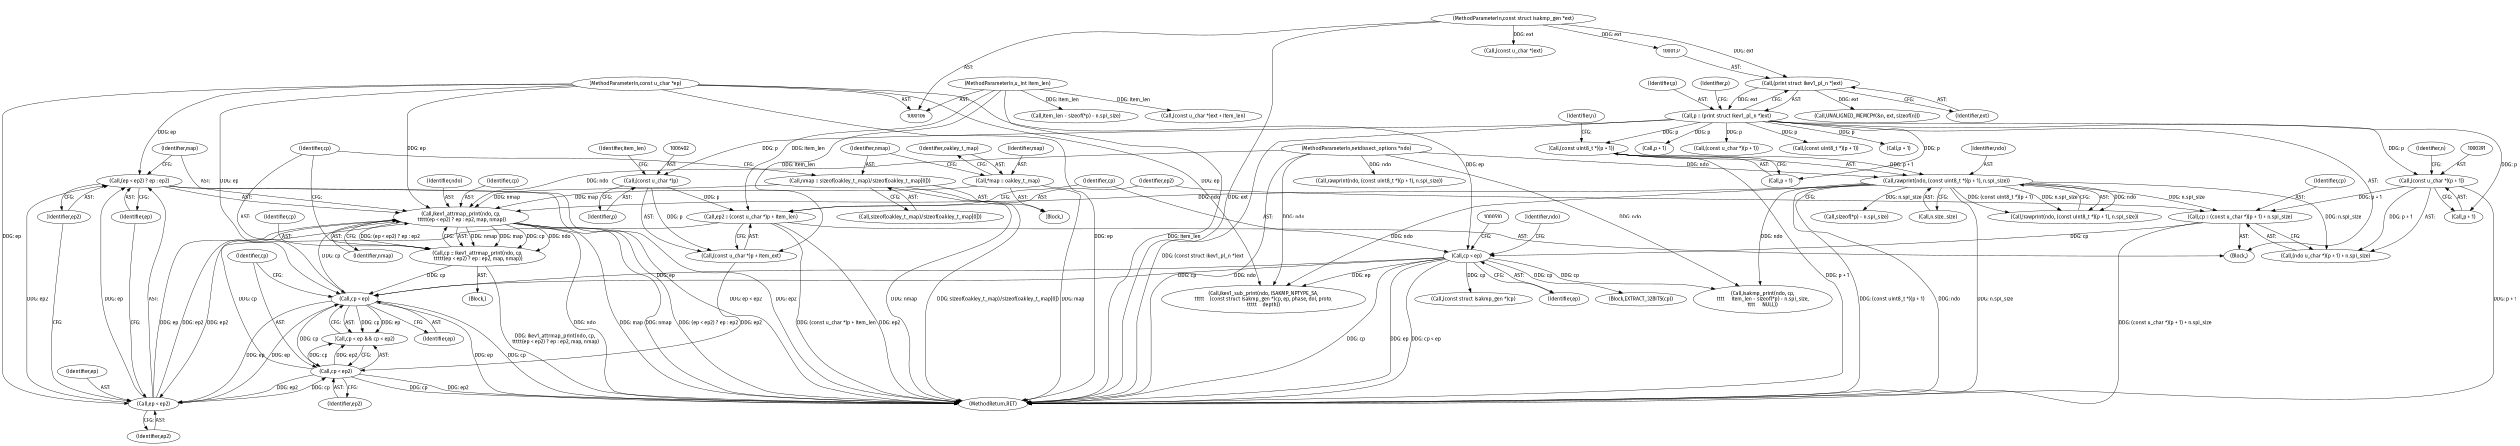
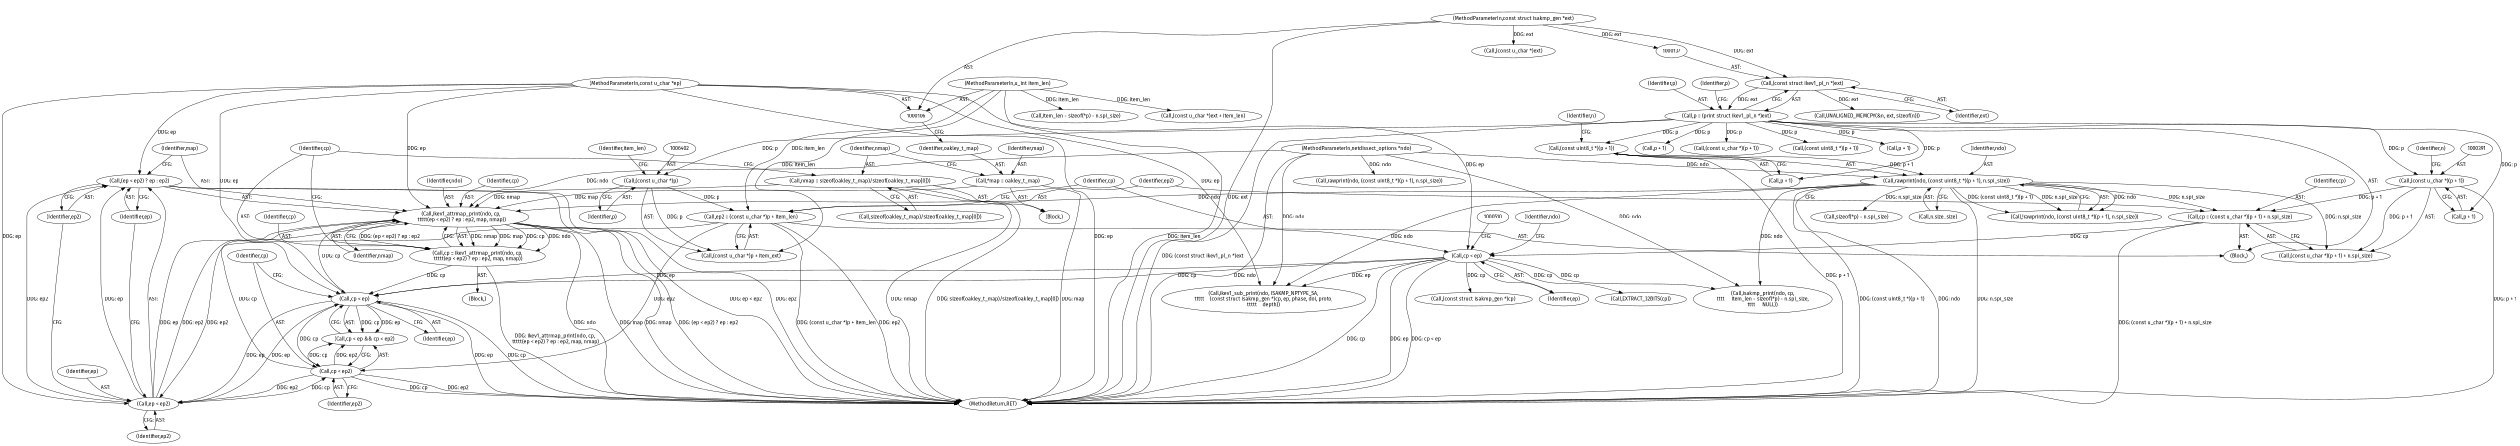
node "(Call,(print struct ikev1_pl_n *)ext)": label "(Call,(print struct ikev1_pl_n *)ext)" -> "(Call,(const struct ikev1_pl_n *)ext)"
edge "(Call,*map = oakley_t_map)" -> "(Identifier,oakley_t_map)": now "1000106" -> "(Identifier,oakley_t_map)"
node "(Call,(ndo u_char *)(p + 1) + n.spi_size)": label "(Call,(ndo u_char *)(p + 1) + n.spi_size)" -> "(Call,(const u_char *)(p + 1) + n.spi_size)"
node "(Block,EXTRACT_32BITS(cp))": label "(Block,EXTRACT_32BITS(cp))" -> "(Call,EXTRACT_32BITS(cp))"
edge "(Call,(const u_char *)p + item_ext)" -> "(Call,cp < ep2)": now "(Call,ep2 = (const u_char *)p + item_len)" -> "(Call,cp < ep2)"
